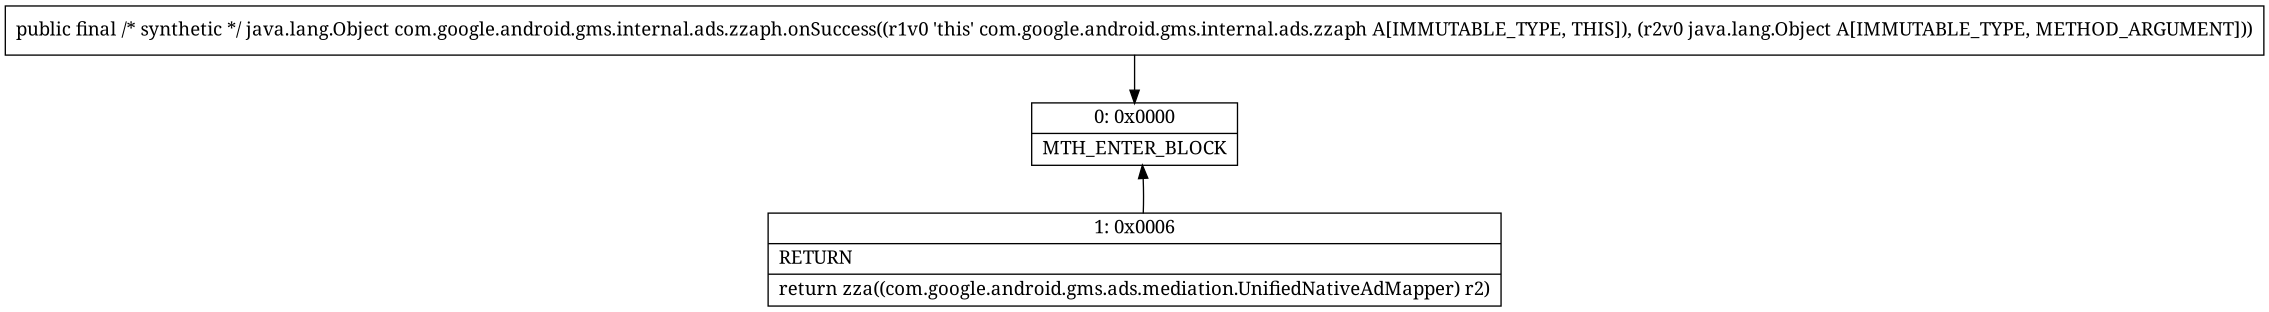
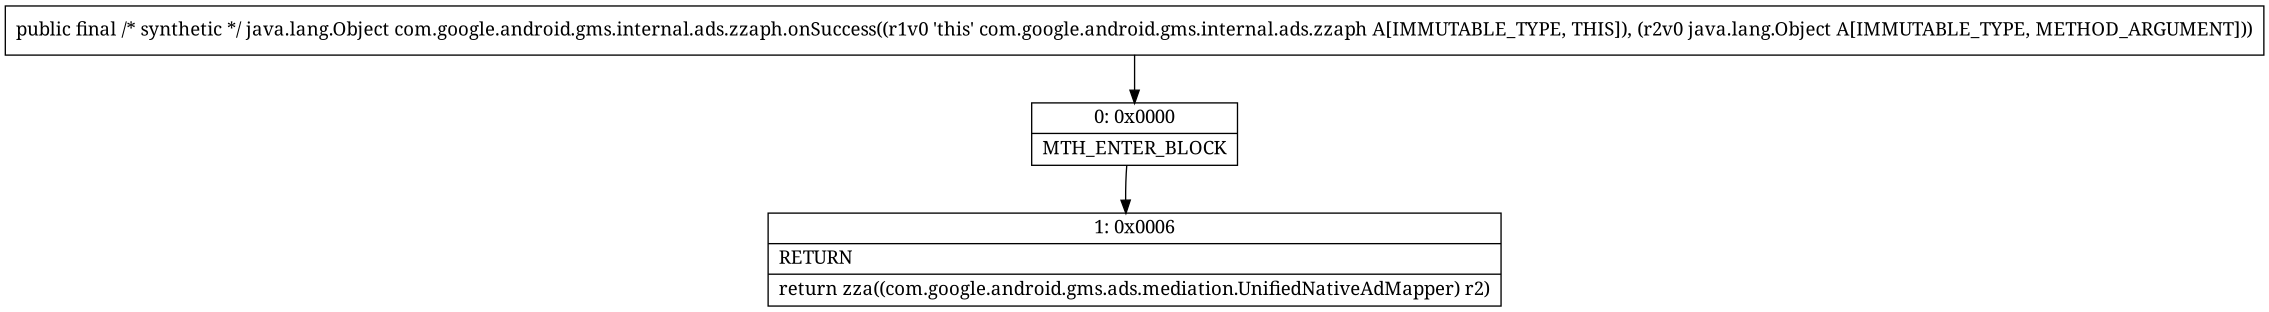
edge "1: 0x0006" -> "0: 0x0000": reversed
